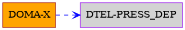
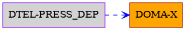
edge "DOMA-X" -> "DTEL-PRESS_DEP": reversed
